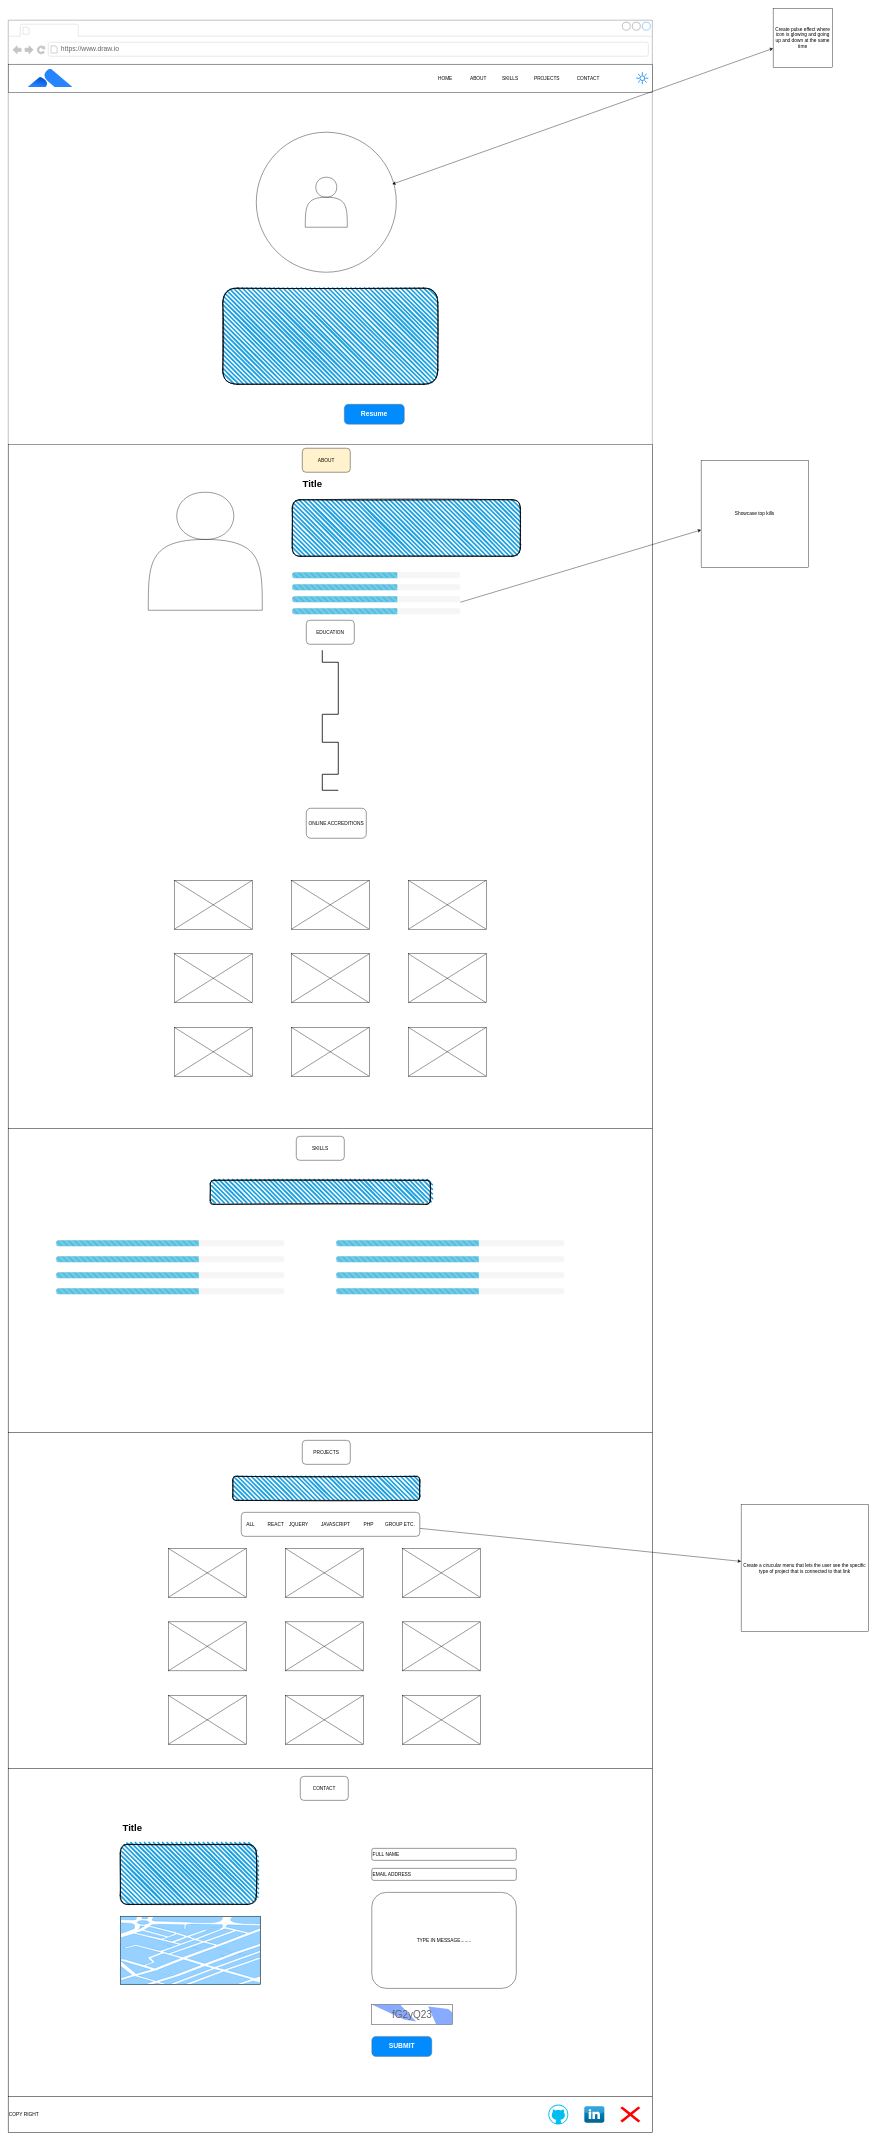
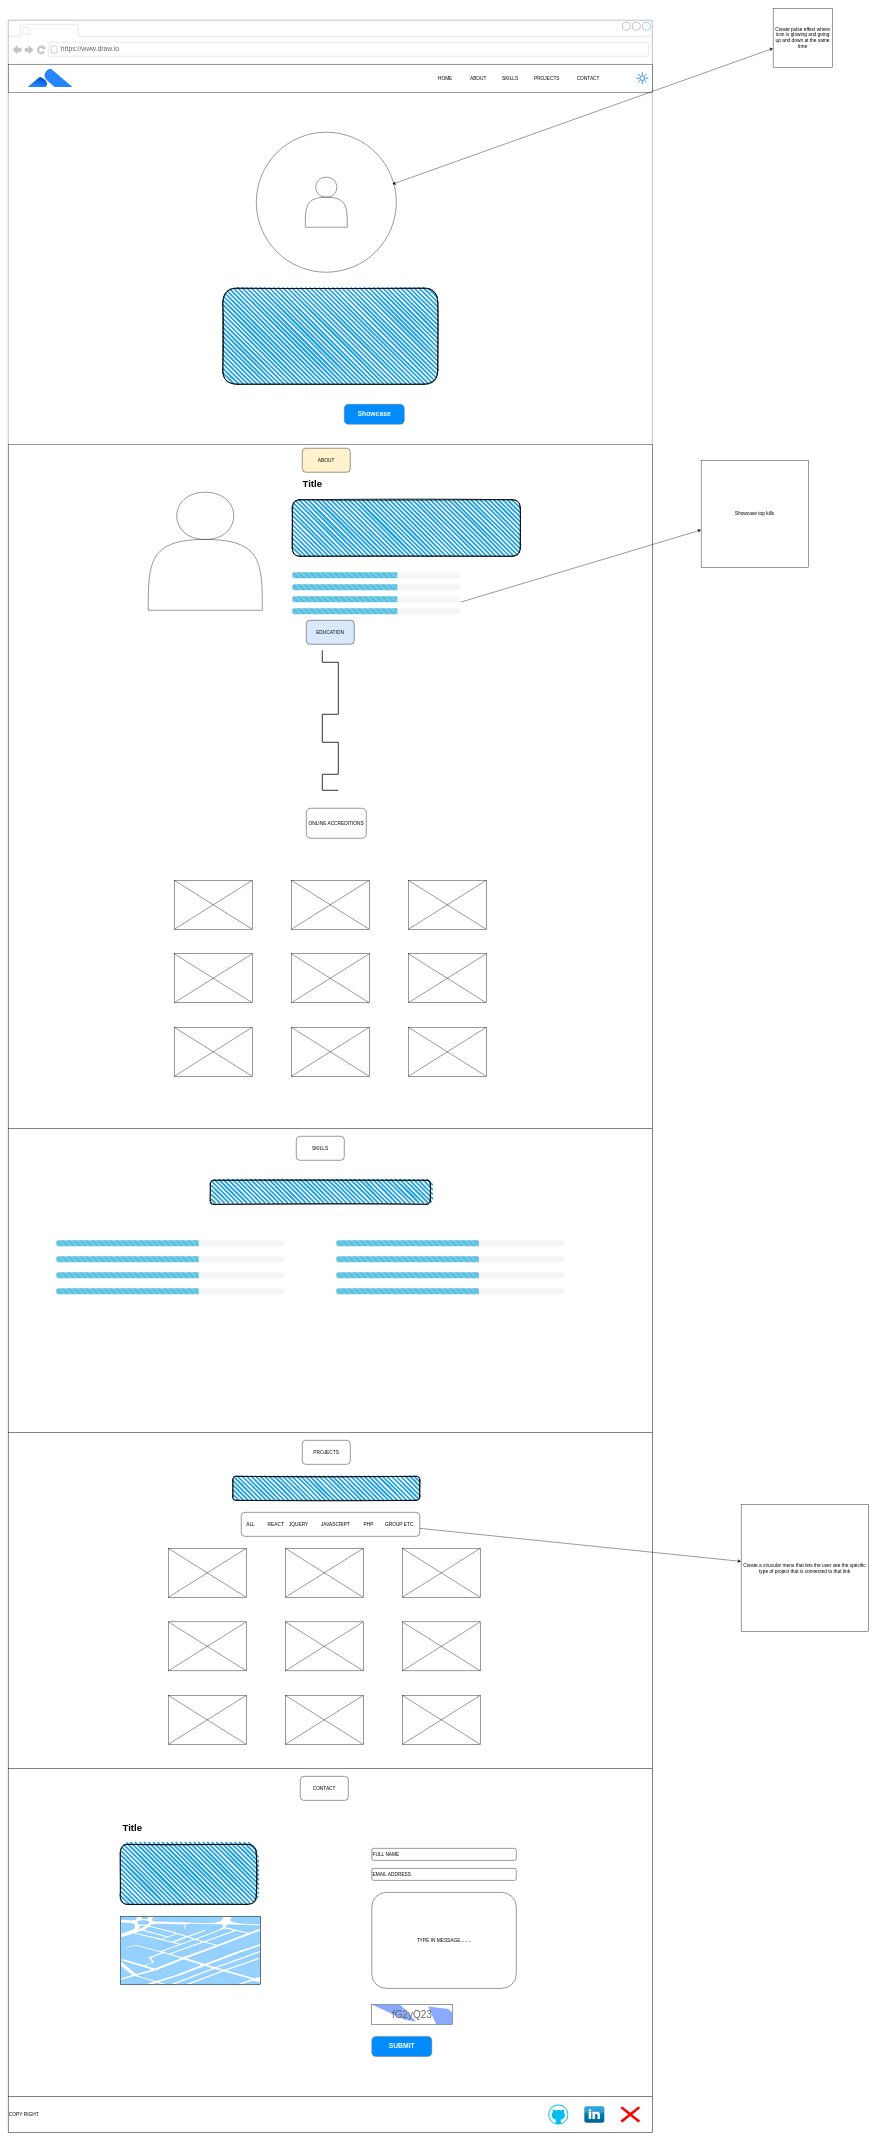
node "Resume": label "Resume" -> "Showcase"
node "EDUCATION": fillcolor #ffffff -> #dae8fc
